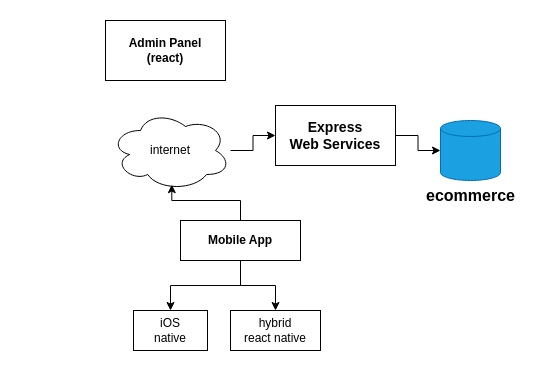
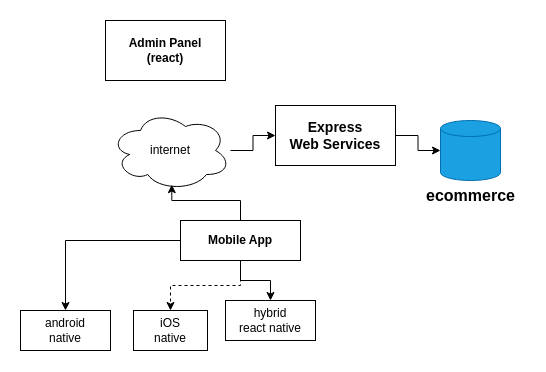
edge "Mobile App" -> "android native": added
edge "Mobile App" -> "iOS native": style solid -> dashed
node "android native": added
node "hybrid react native": moved (276, 331) -> (271, 321)
